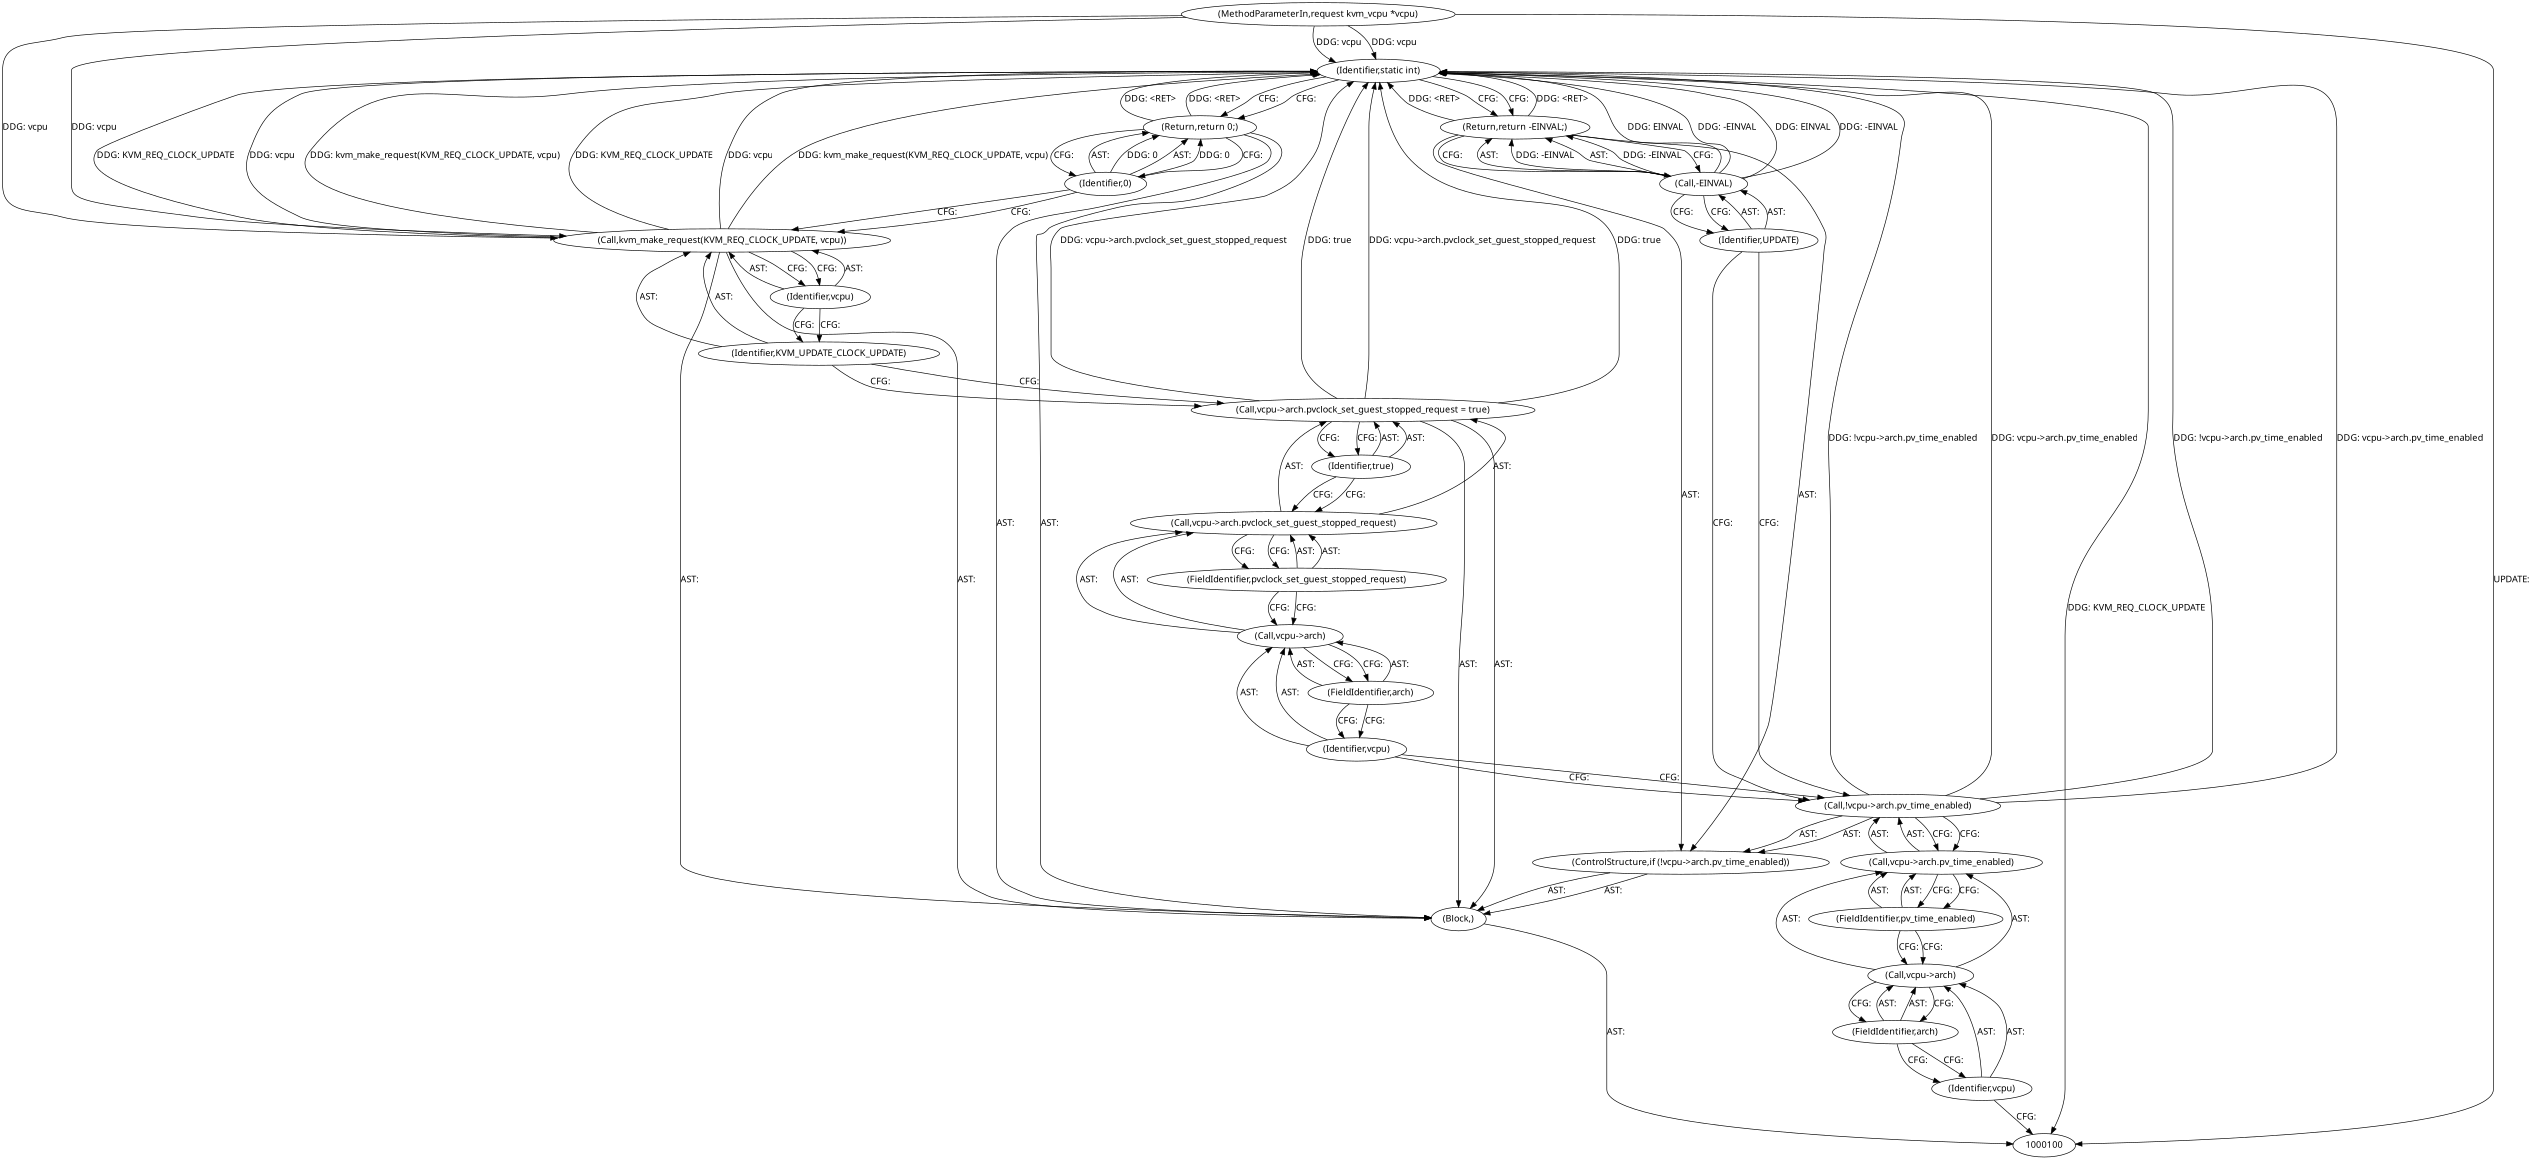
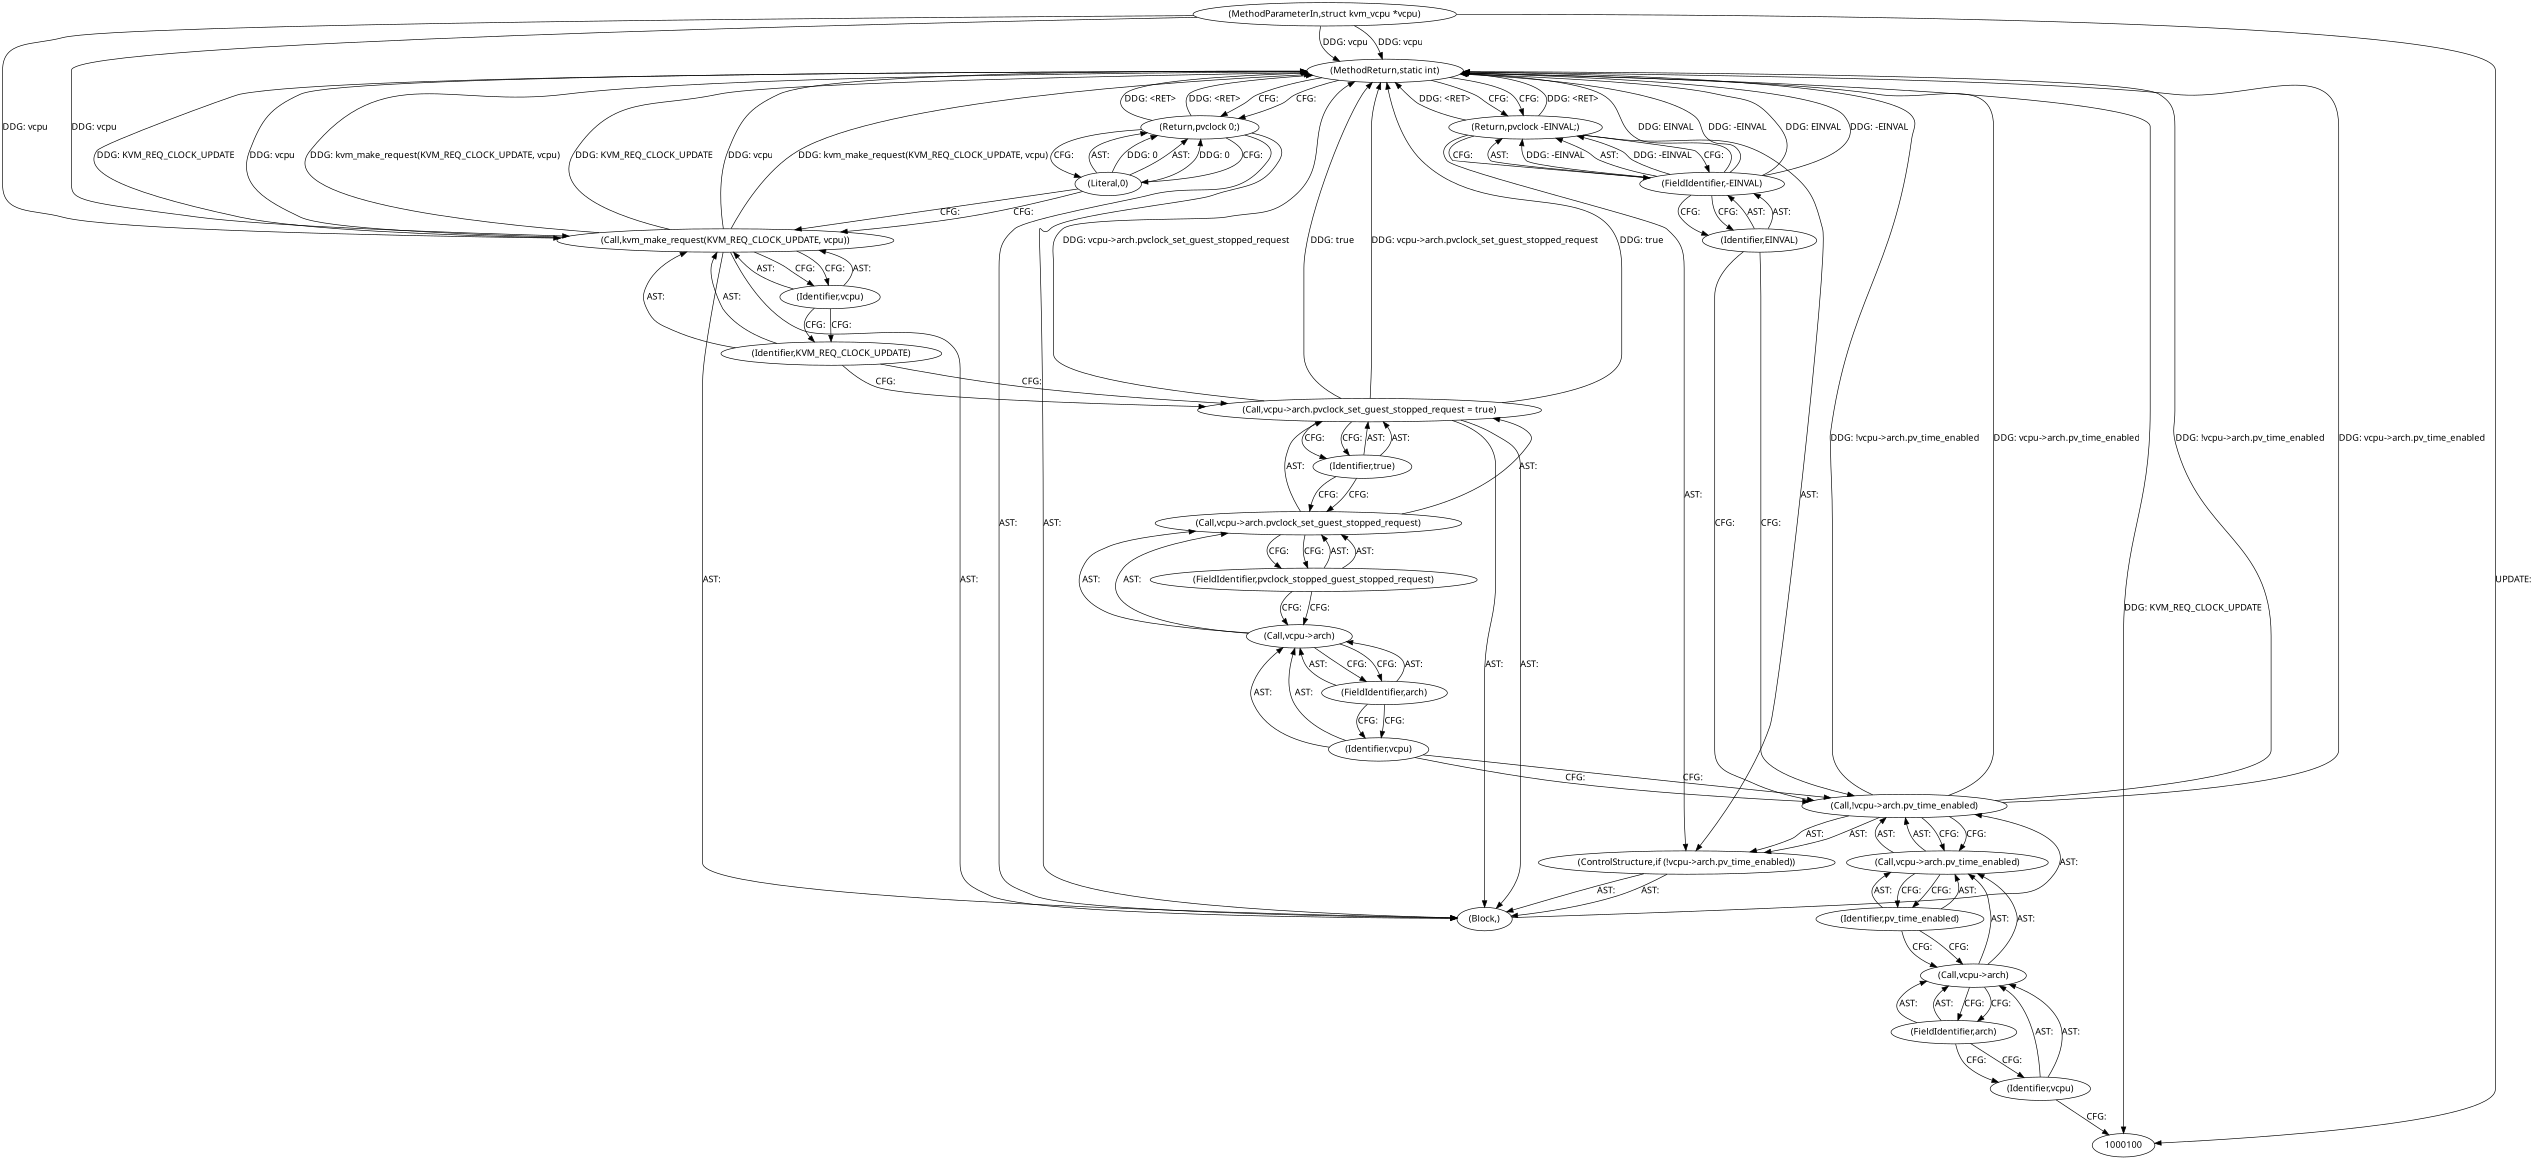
node "(MethodParameterIn,request kvm_vcpu *vcpu)": label "(MethodParameterIn,request kvm_vcpu *vcpu)" -> "(MethodParameterIn,struct kvm_vcpu *vcpu)"
node "(Identifier,static int)": label "(Identifier,static int)" -> "(MethodReturn,static int)"
node "(Return,return 0;)": label "(Return,return 0;)" -> "(Return,pvclock 0;)"
node "(Return,return -EINVAL;)": label "(Return,return -EINVAL;)" -> "(Return,pvclock -EINVAL;)"
node "(Identifier,0)": label "(Identifier,0)" -> "(Literal,0)"
node "(Call,-EINVAL)": label "(Call,-EINVAL)" -> "(FieldIdentifier,-EINVAL)"
node "(Identifier,UPDATE)": label "(Identifier,UPDATE)" -> "(Identifier,EINVAL)"
node "(Identifier,KVM_UPDATE_CLOCK_UPDATE)": label "(Identifier,KVM_UPDATE_CLOCK_UPDATE)" -> "(Identifier,KVM_REQ_CLOCK_UPDATE)"
node "(FieldIdentifier,pvclock_set_guest_stopped_request)": label "(FieldIdentifier,pvclock_set_guest_stopped_request)" -> "(FieldIdentifier,pvclock_stopped_guest_stopped_request)"
node "(FieldIdentifier,pv_time_enabled)": label "(FieldIdentifier,pv_time_enabled)" -> "(Identifier,pv_time_enabled)"
edge "(Block,)" -> "1000100": now "(Block,)" -> "(Call,!vcpu->arch.pv_time_enabled)"
